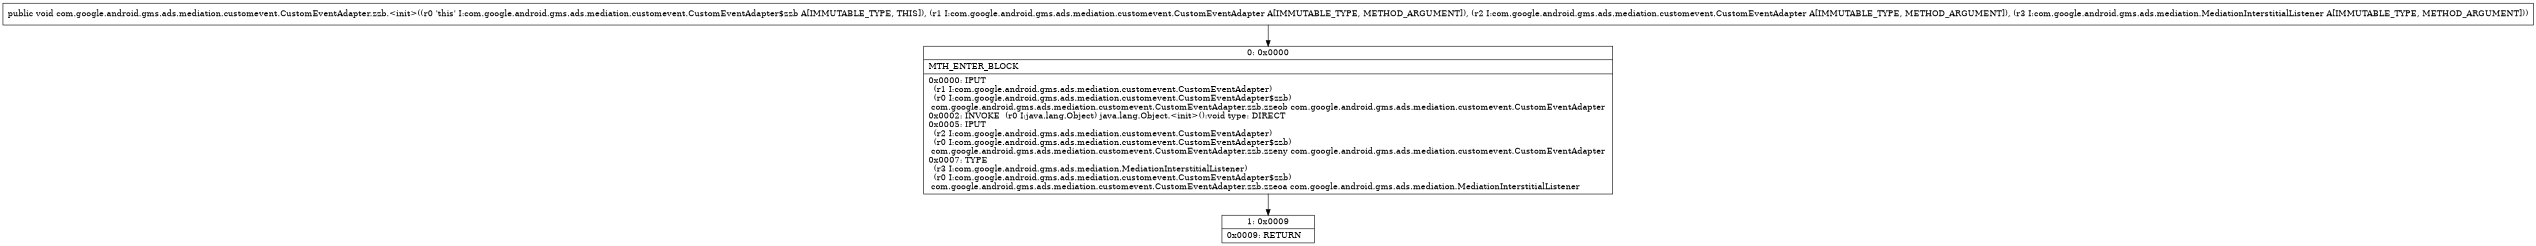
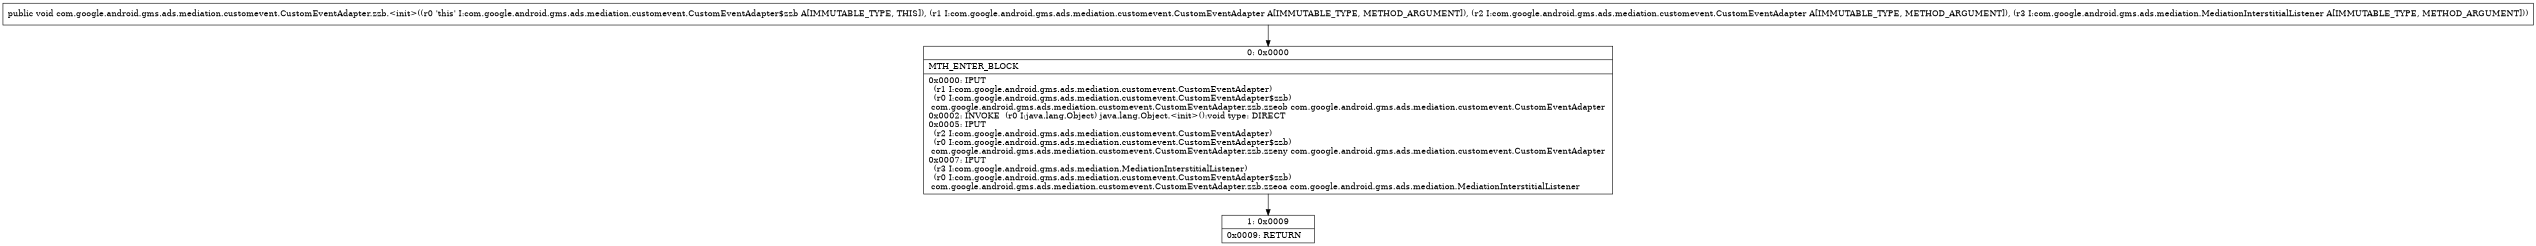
node "0: 0x0000": text "0x0007: TYPE" -> "0x0007: IPUT"
